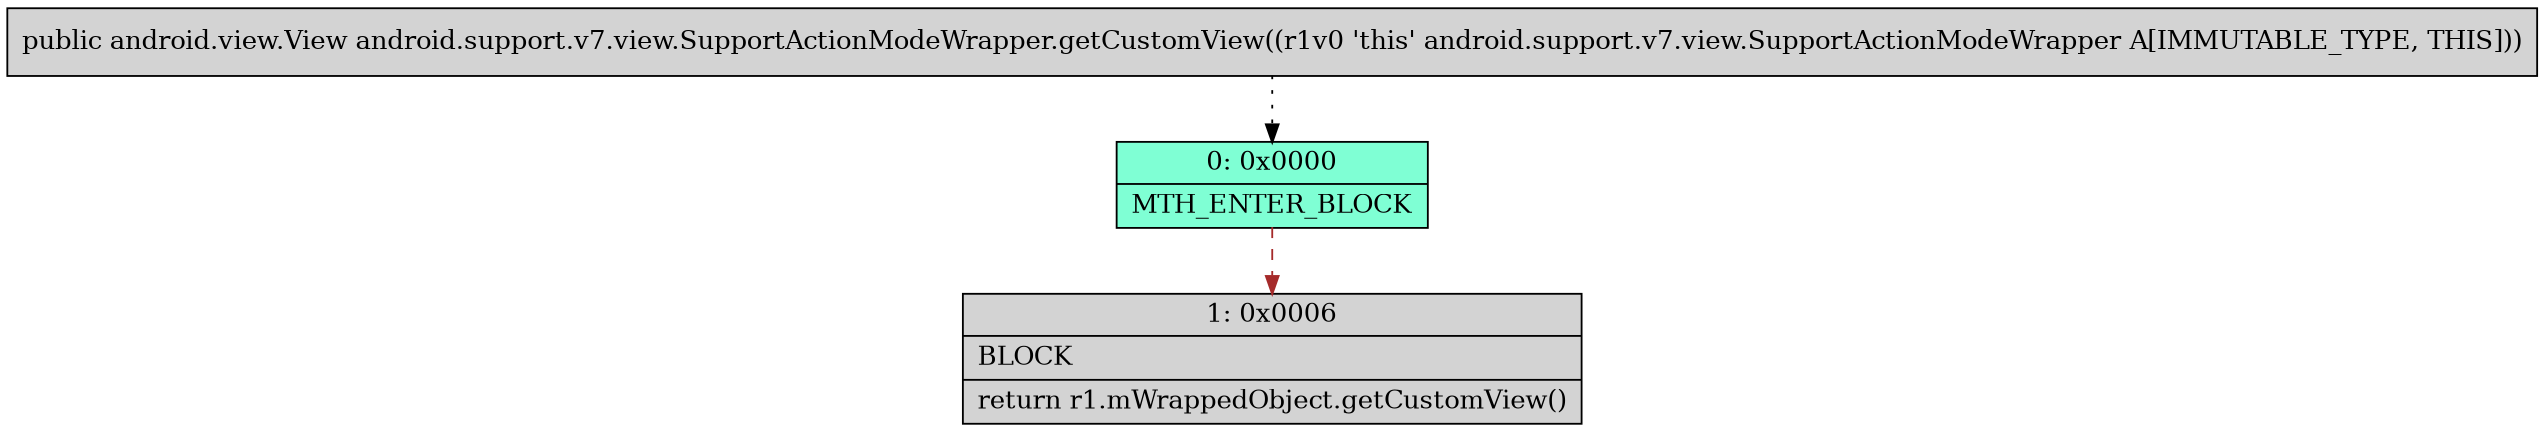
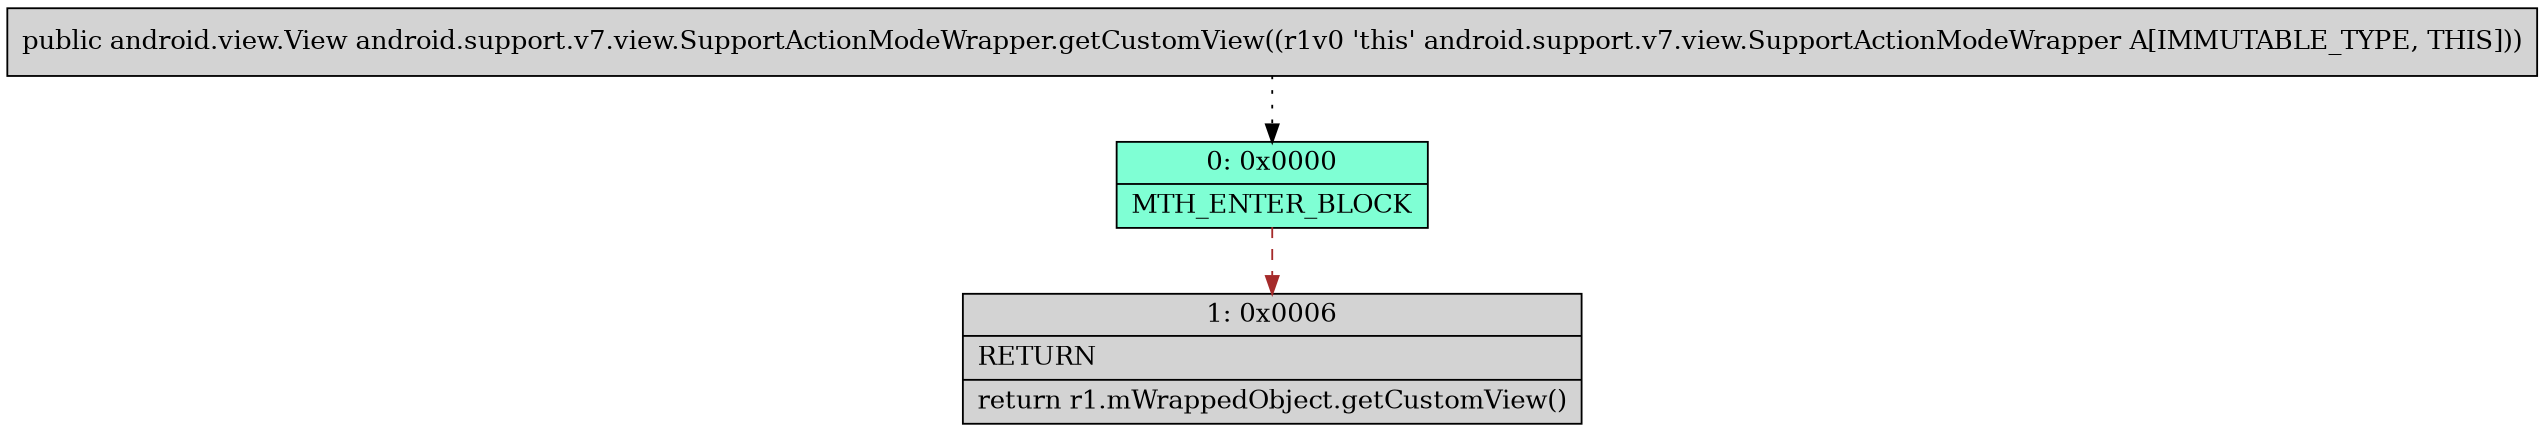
node "1: 0x0006": text "BLOCK" -> "RETURN"
